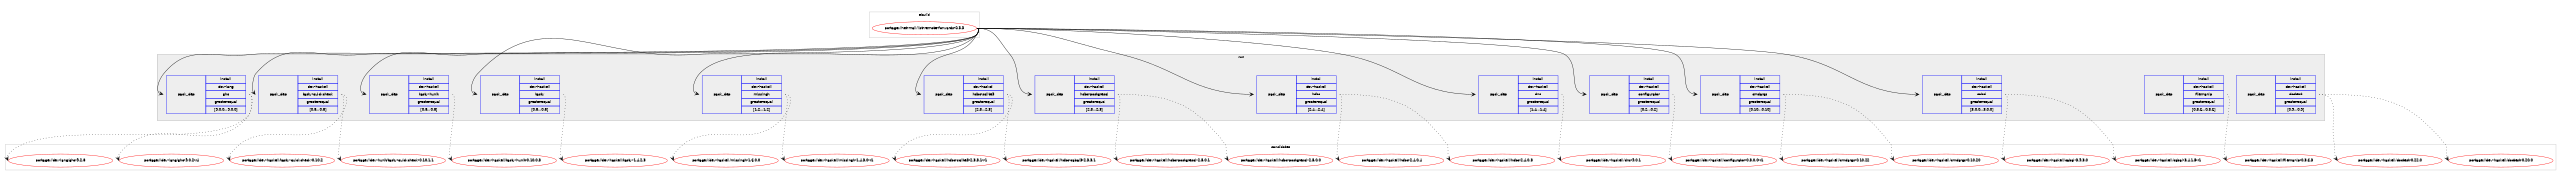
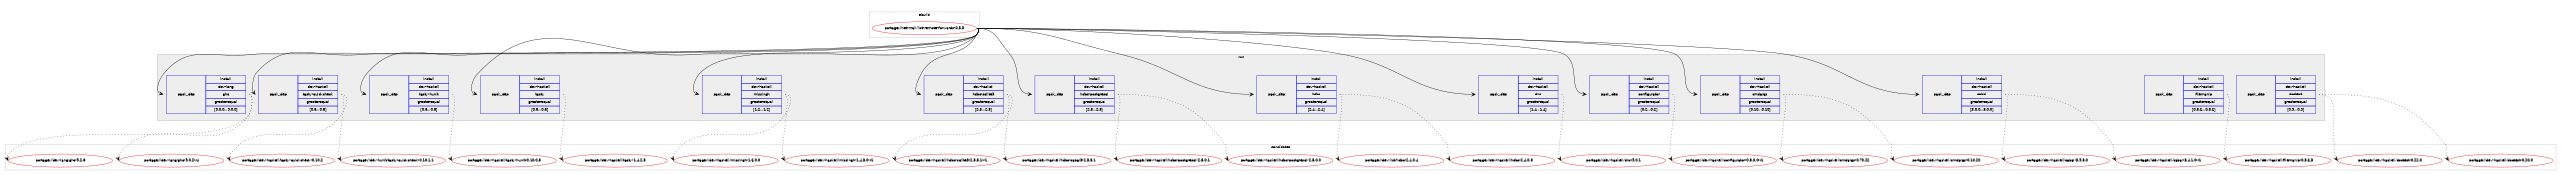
node "portage://dev-haskell/hdbc-2.4.0.4": label "portage://dev-haskell/hdbc-2.4.0.4" -> "portage://dev-list/hdbc-2.4.0.4"
node "portage://dev-haskell/cmdargs-0.10.22": label "portage://dev-haskell/cmdargs-0.10.22" -> "portage://dev-haskell/cmdargs-0.70.22"
node "portage://dev-haskell/cabal-3.4.1.5-r1": label "portage://dev-haskell/cabal-3.4.1.5-r1" -> "portage://dev-haskell/cabal-3.4.1.0-r1"
